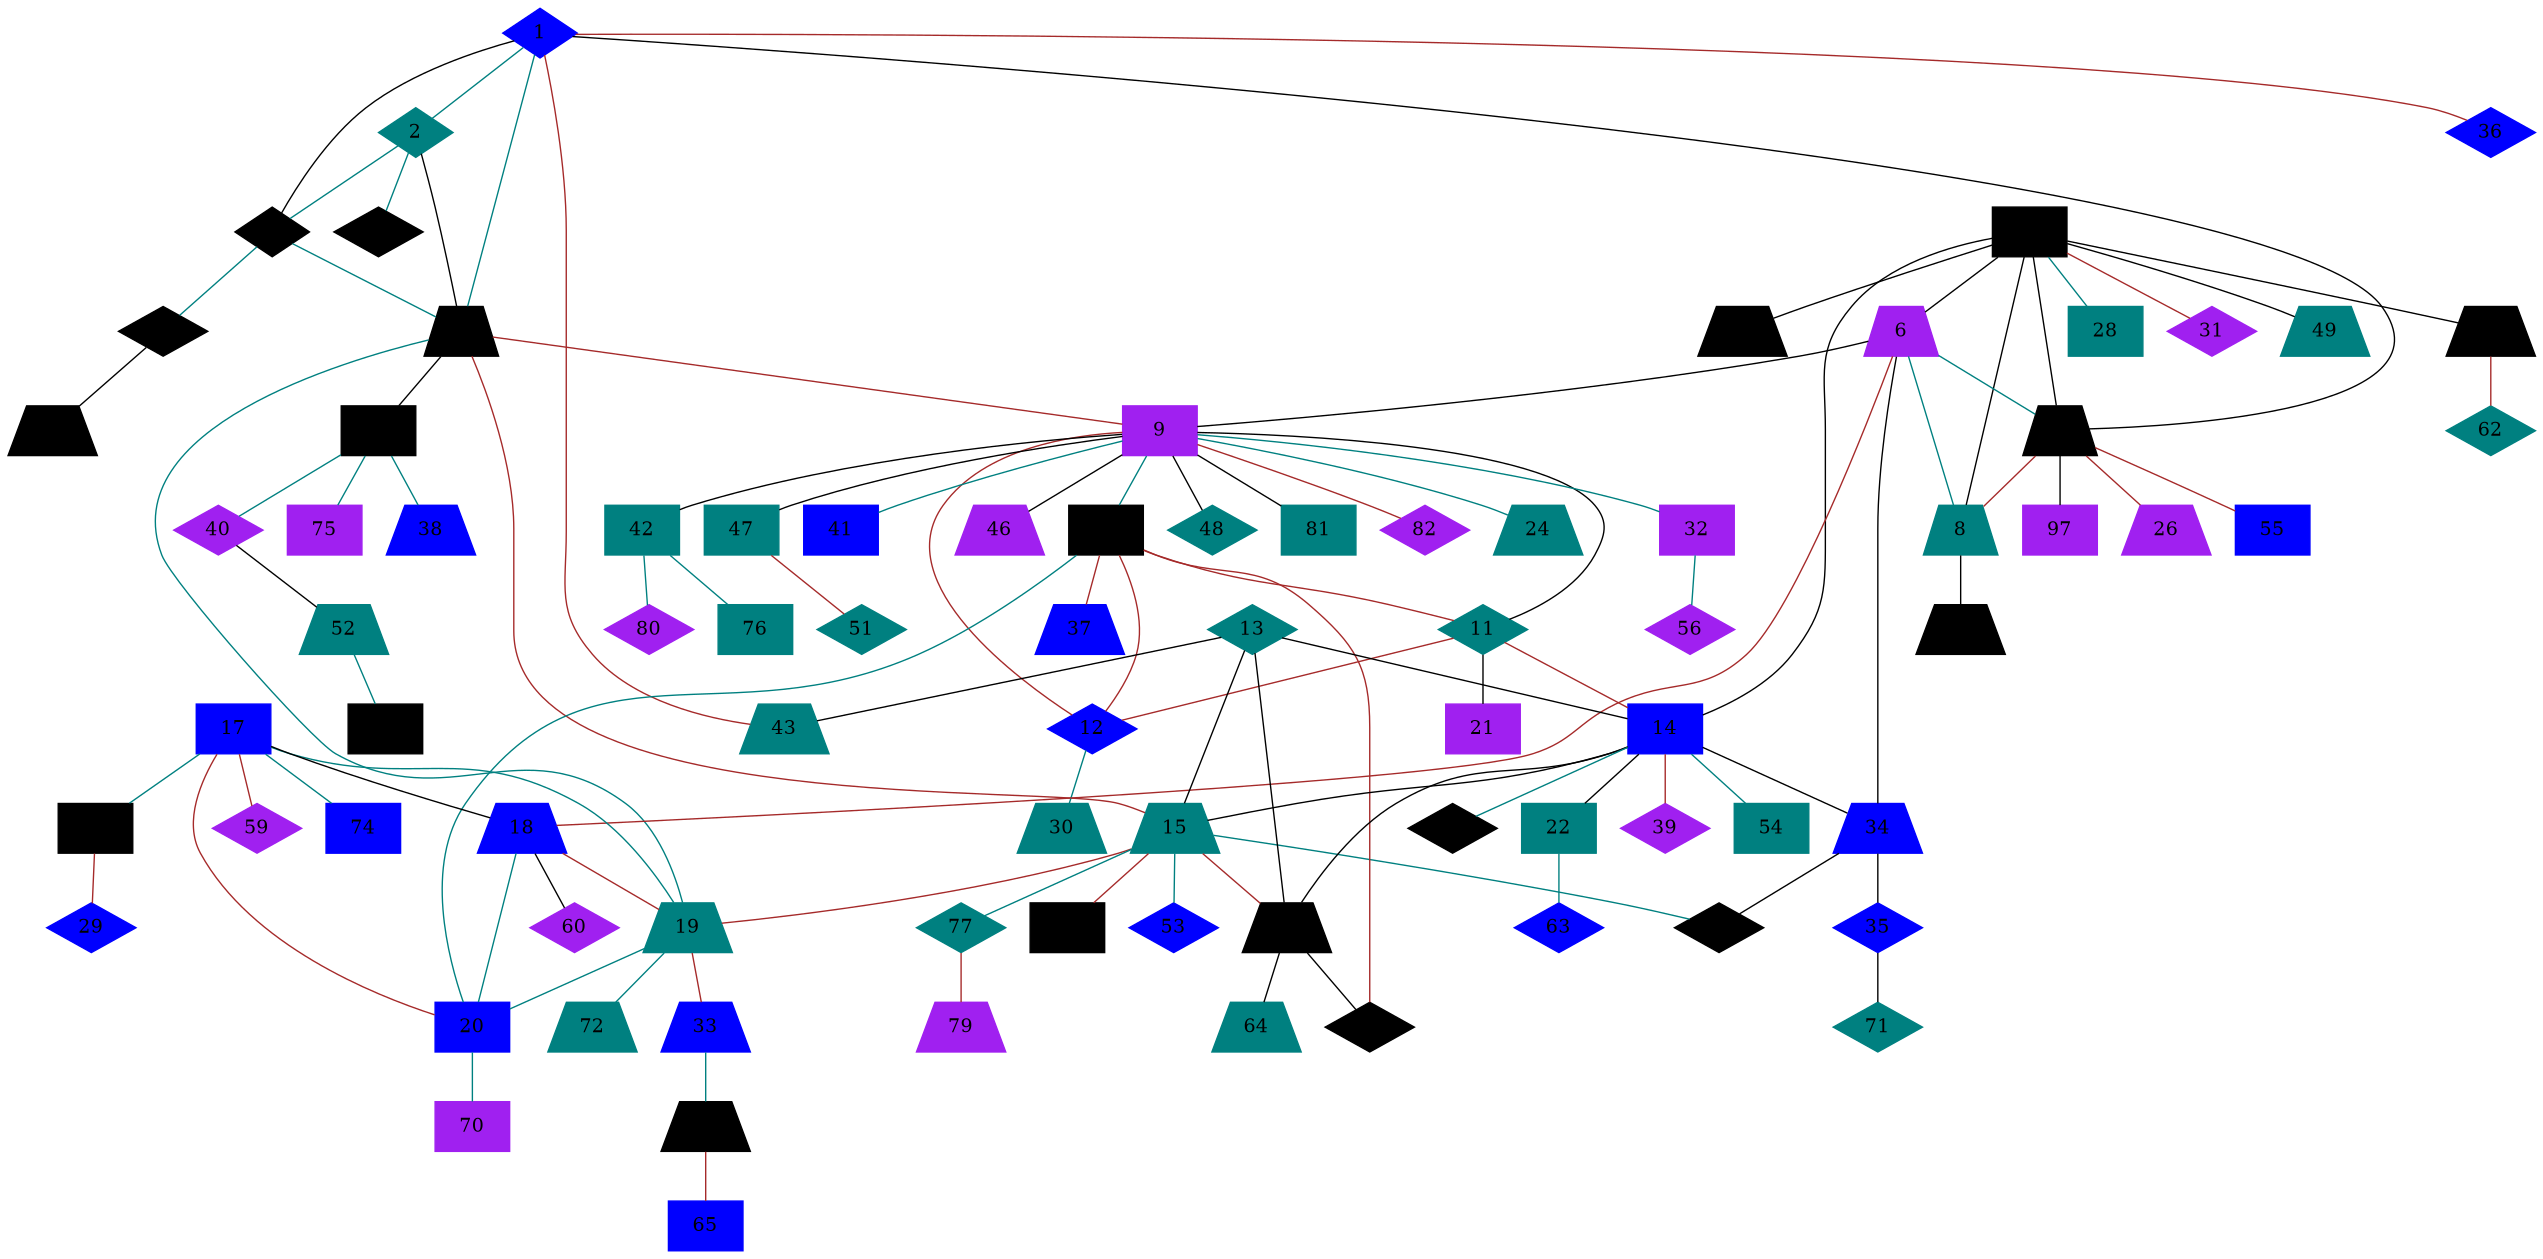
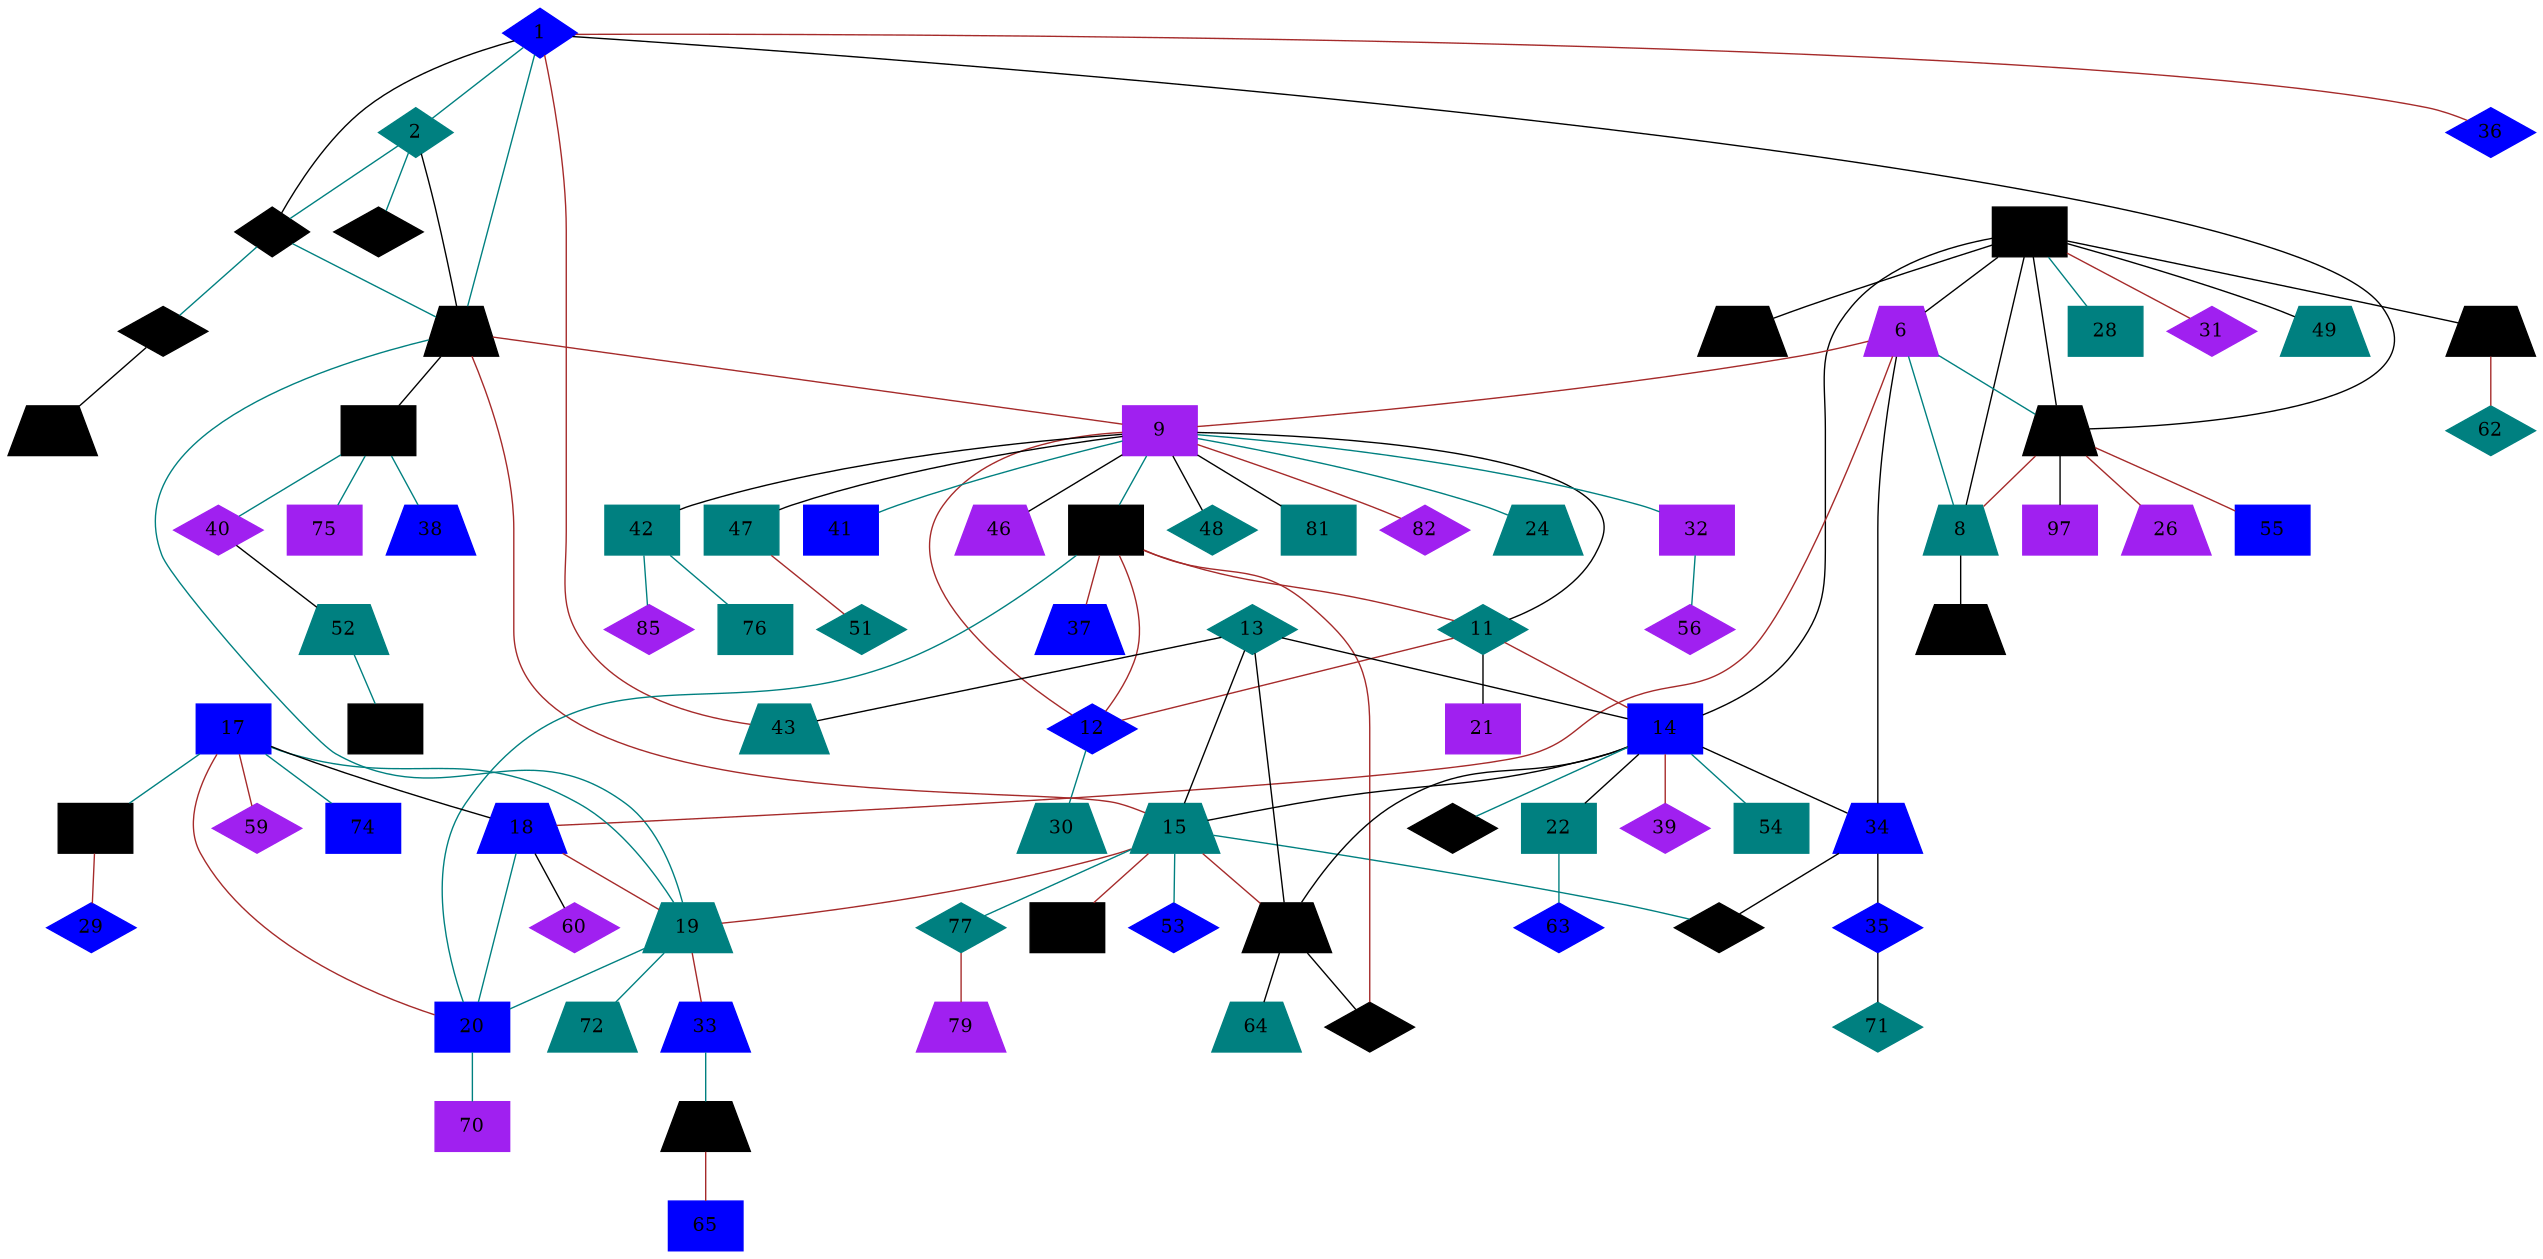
edge "6" -- "9": color black -> brown
node "80": label "80" -> "85"
